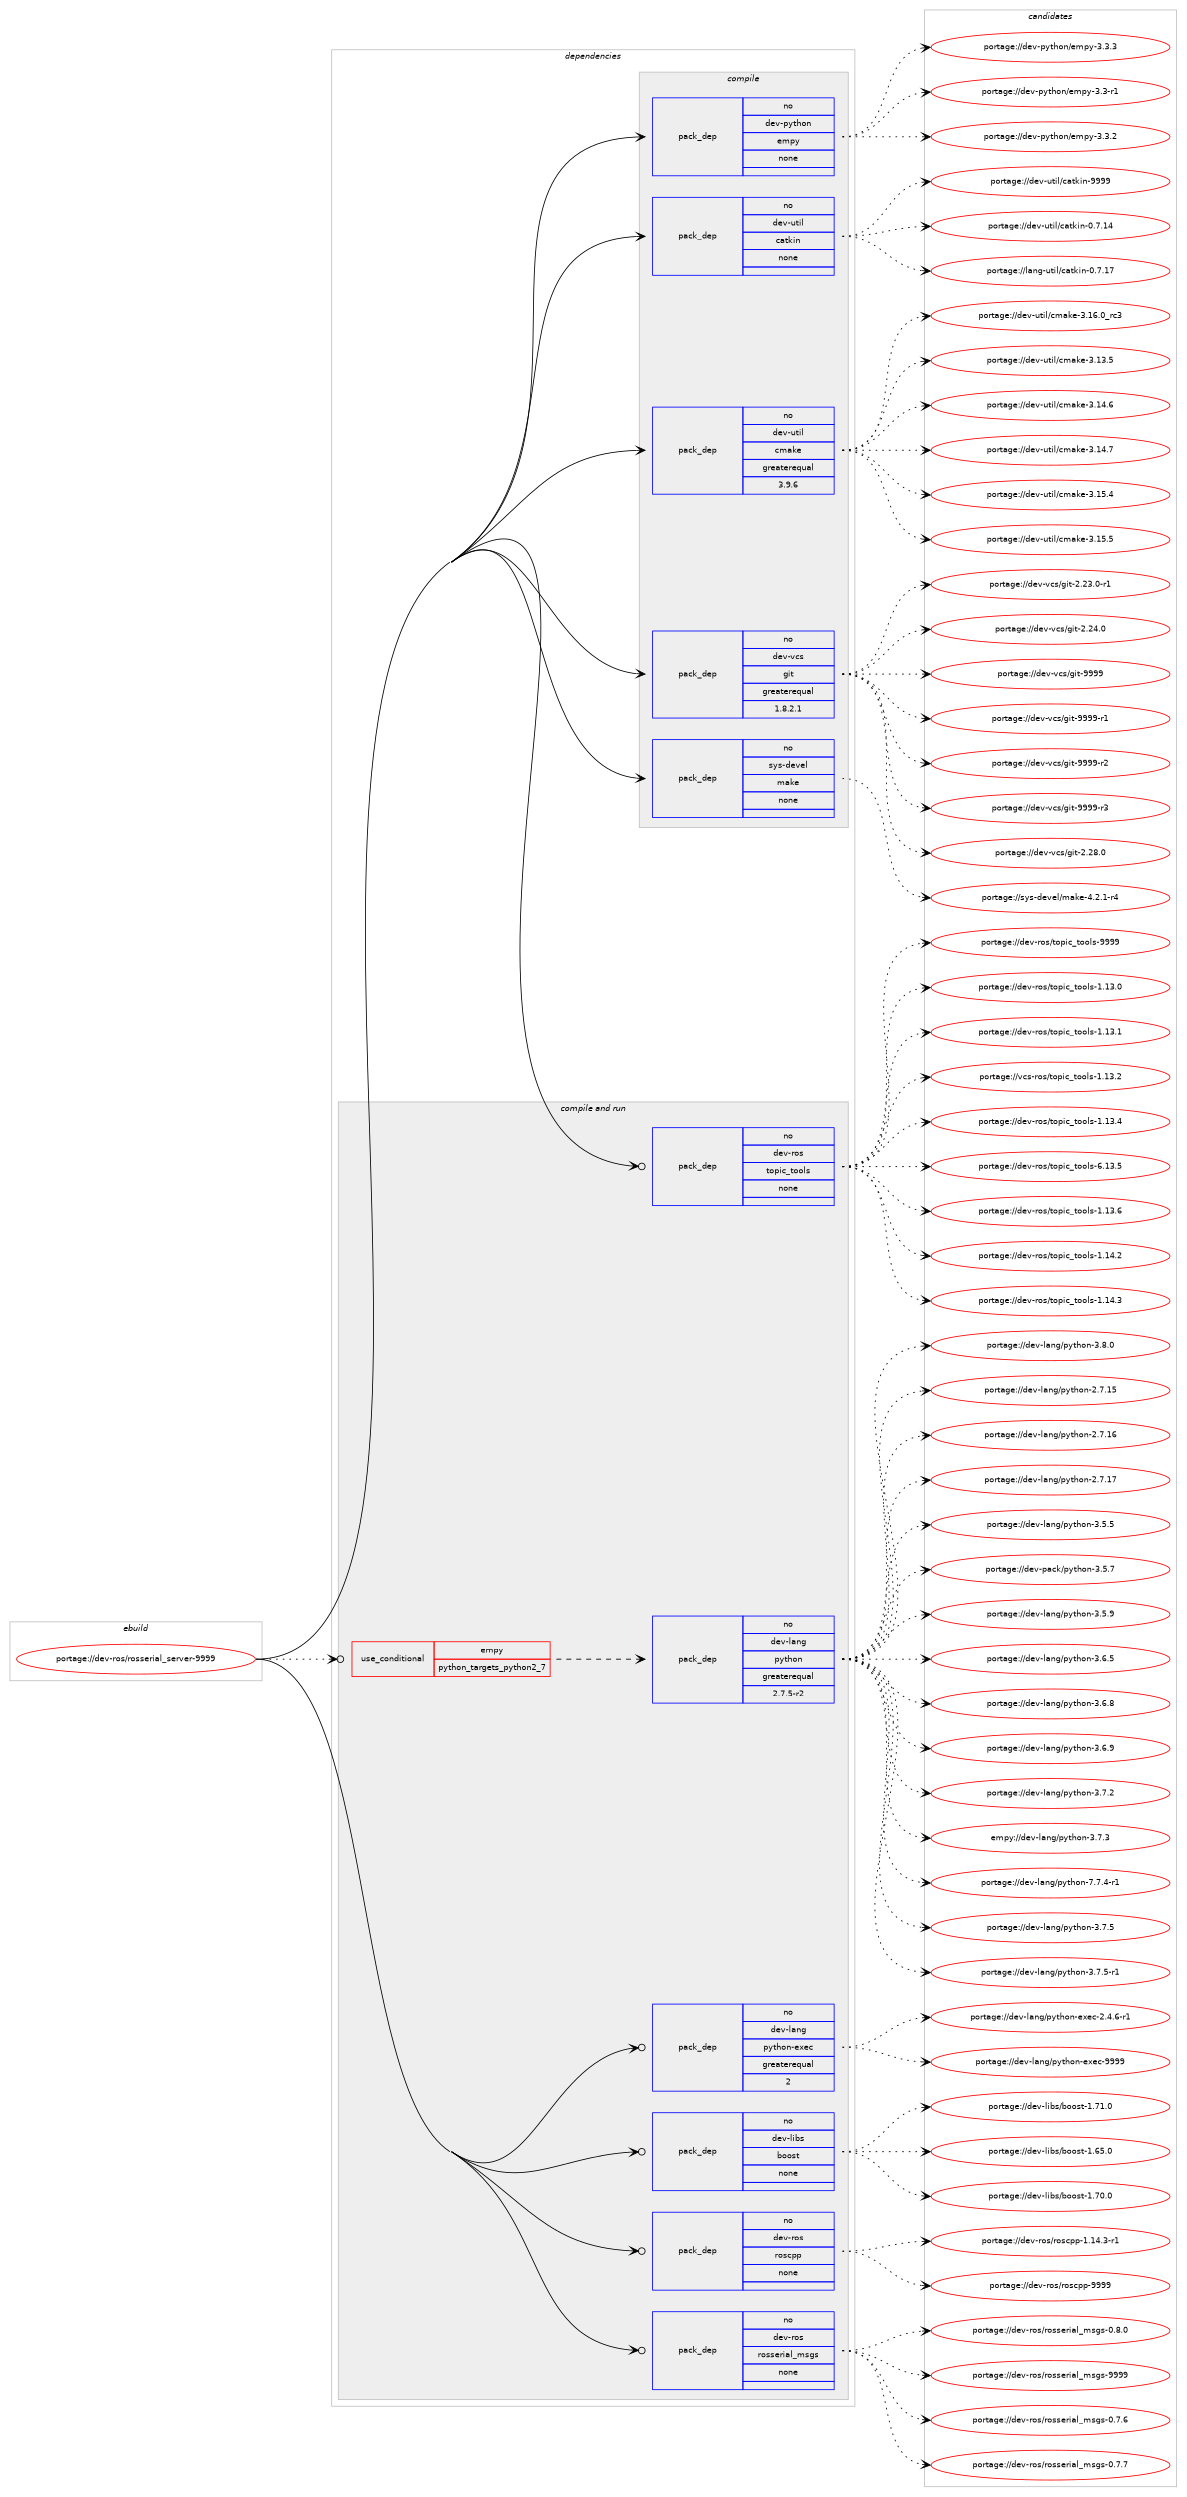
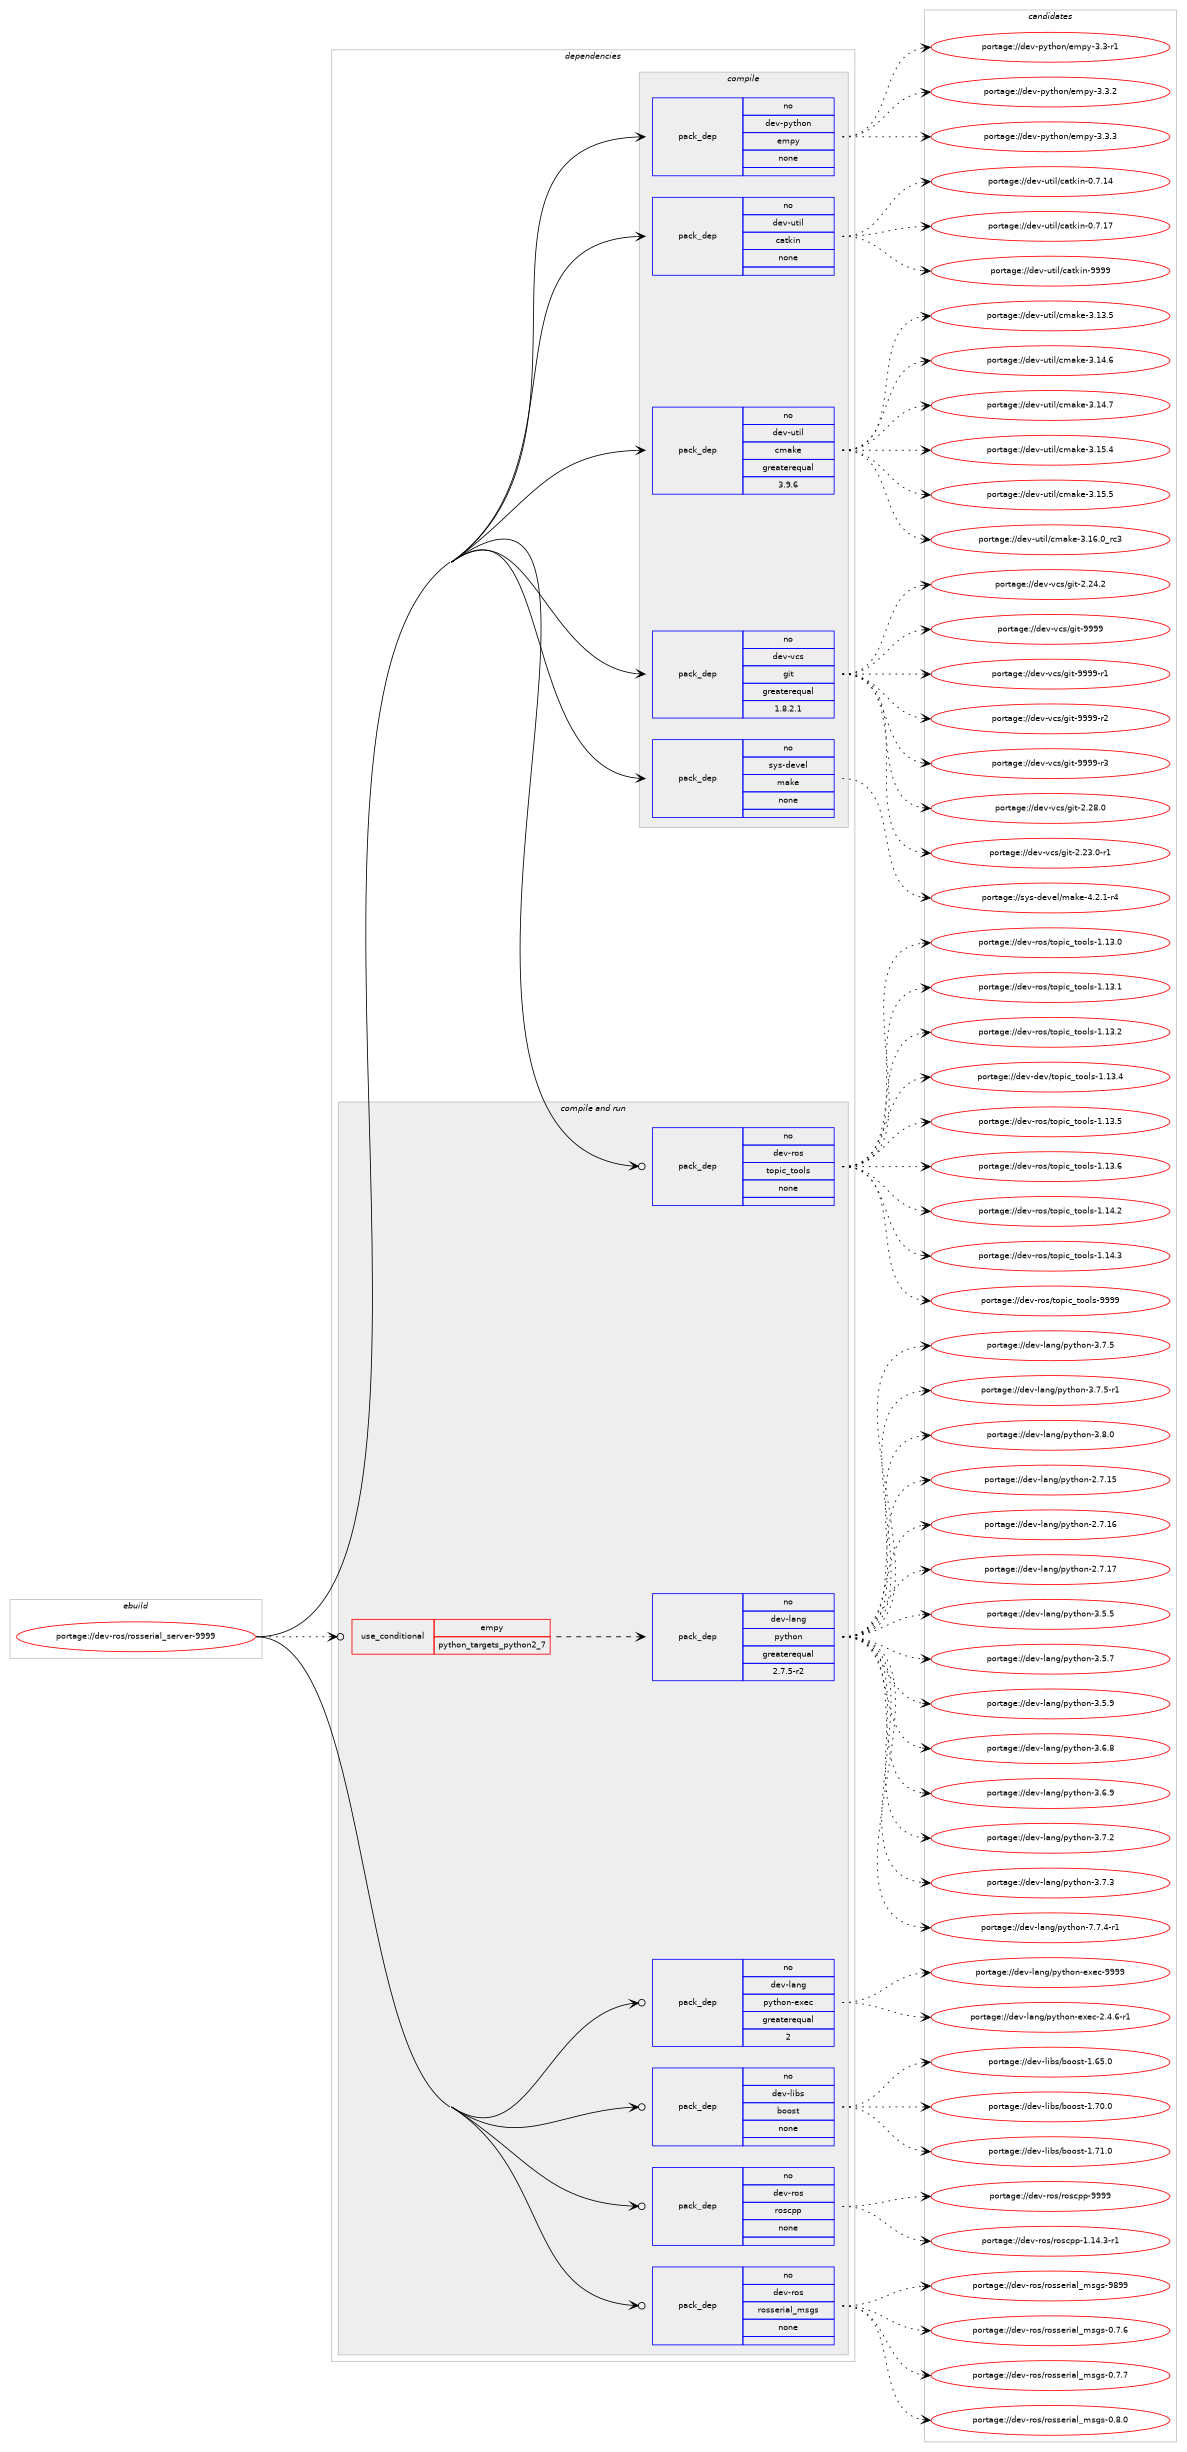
node "portage://lang-util/catkin-0.7.17": label "portage://lang-util/catkin-0.7.17" -> "portage://dev-util/catkin-0.7.17"
node "portage://dev-vcs/git-2.24.0": label "portage://dev-vcs/git-2.24.0" -> "portage://dev-vcs/git-2.24.2"
node "portage://vcs-ros/topic_tools-1.13.2": label "portage://vcs-ros/topic_tools-1.13.2" -> "portage://dev-ros/topic_tools-1.13.2"
node "portage://dev-ros/topic_tools-1.13.4": label "portage://dev-ros/topic_tools-1.13.4" -> "portage://dev-dev/topic_tools-1.13.4"
node "portage://dev-ros/topic_tools-6.13.5": label "portage://dev-ros/topic_tools-6.13.5" -> "portage://dev-ros/topic_tools-1.13.5"
node "portage://dev-pack/python-3.5.7": label "portage://dev-pack/python-3.5.7" -> "portage://dev-lang/python-3.5.7"
node "portage://dev-lang/python-3.6.5": removed
node "empy://dev-lang/python-3.7.3": label "empy://dev-lang/python-3.7.3" -> "portage://dev-lang/python-3.7.3"
node "portage://dev-ros/rosserial_msgs-9999": label "portage://dev-ros/rosserial_msgs-9999" -> "portage://dev-ros/rosserial_msgs-9899"
